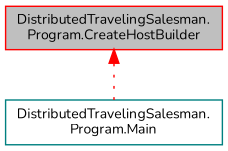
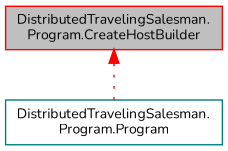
node "DistributedTravelingSalesman. Program.Main": label "DistributedTravelingSalesman. Program.Main" -> "DistributedTravelingSalesman. Program.Program"
